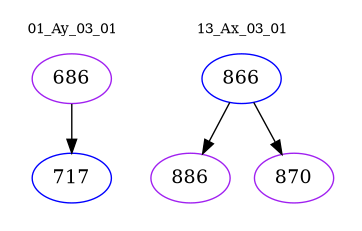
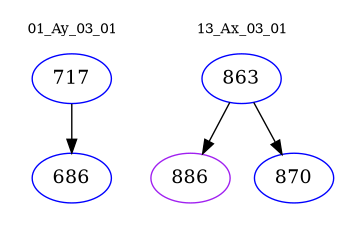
node "686": color purple -> blue
node "866": label "866" -> "863"
edge "686" -> "717": reversed
node "870": color purple -> blue
